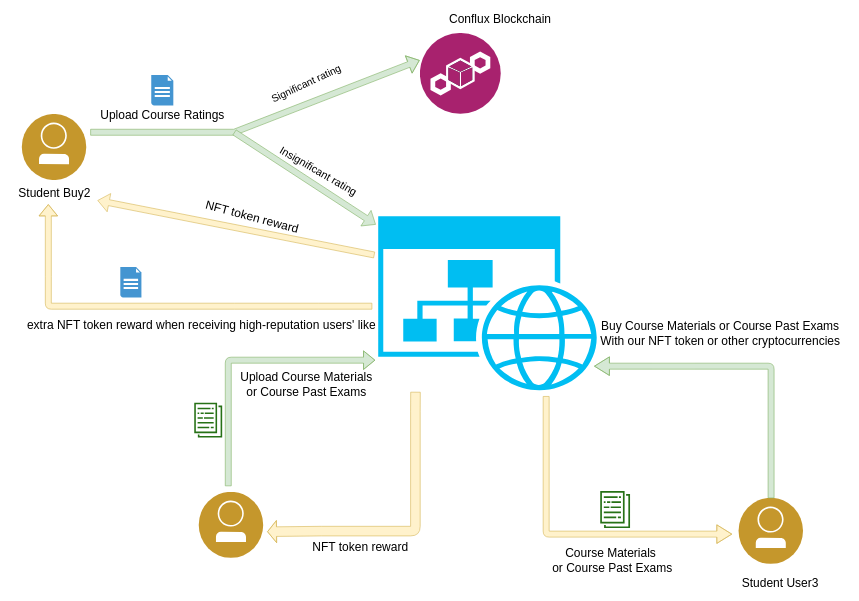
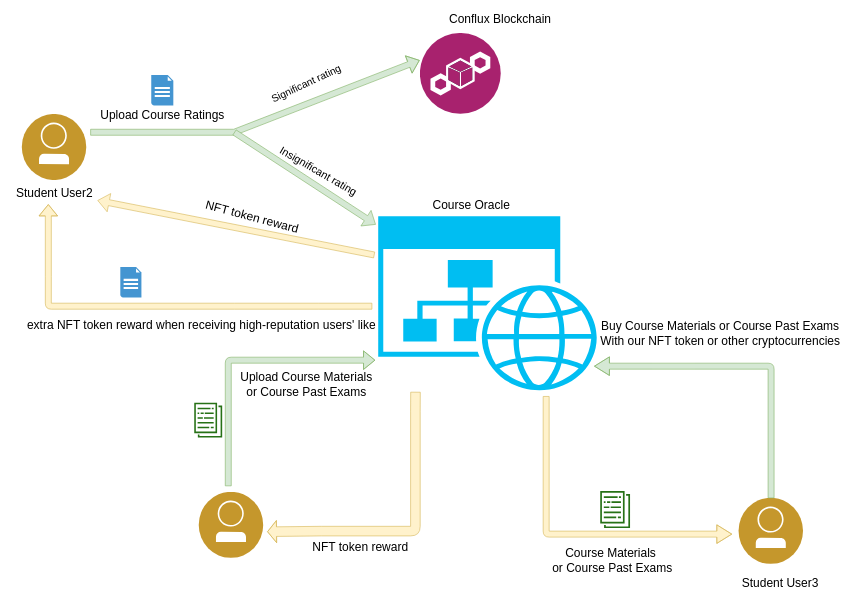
node "Student Buy2": label "Student Buy2" -> "Student User2"
node "Course Oracle": added
